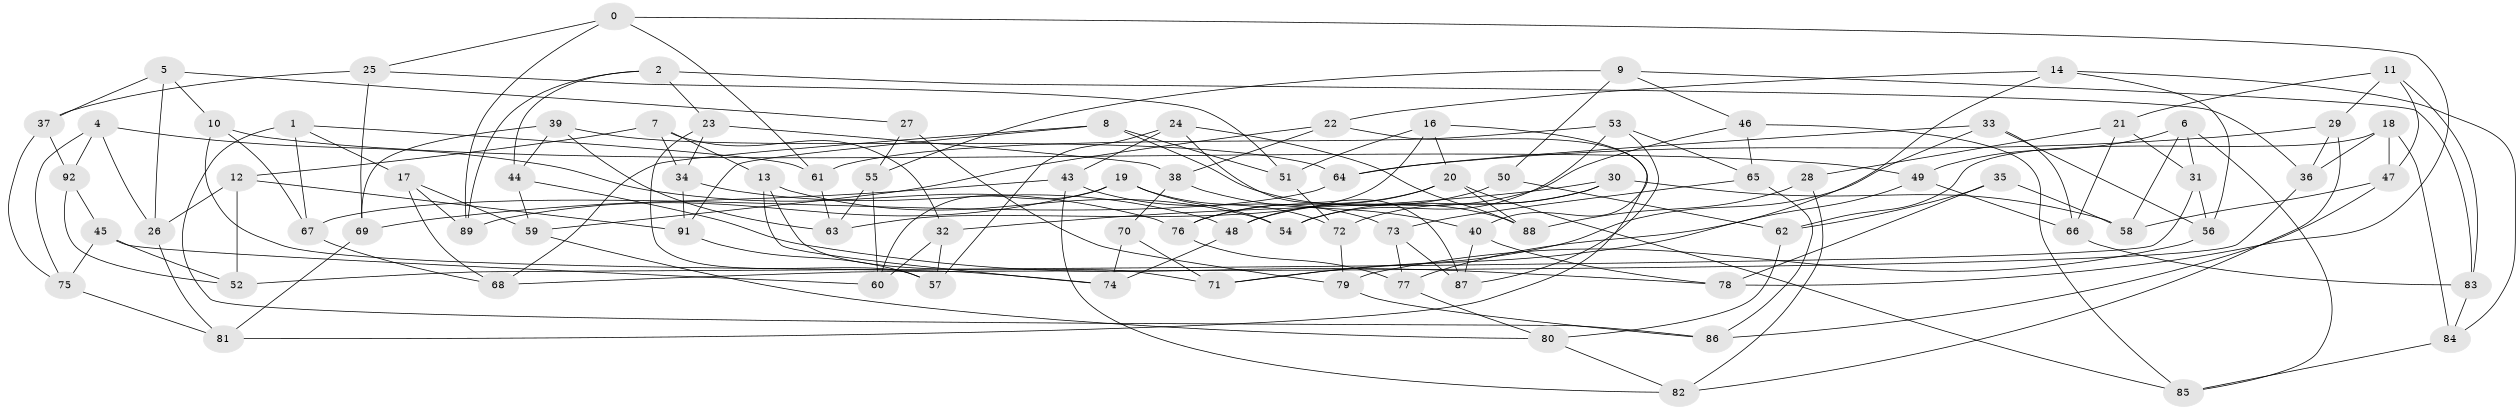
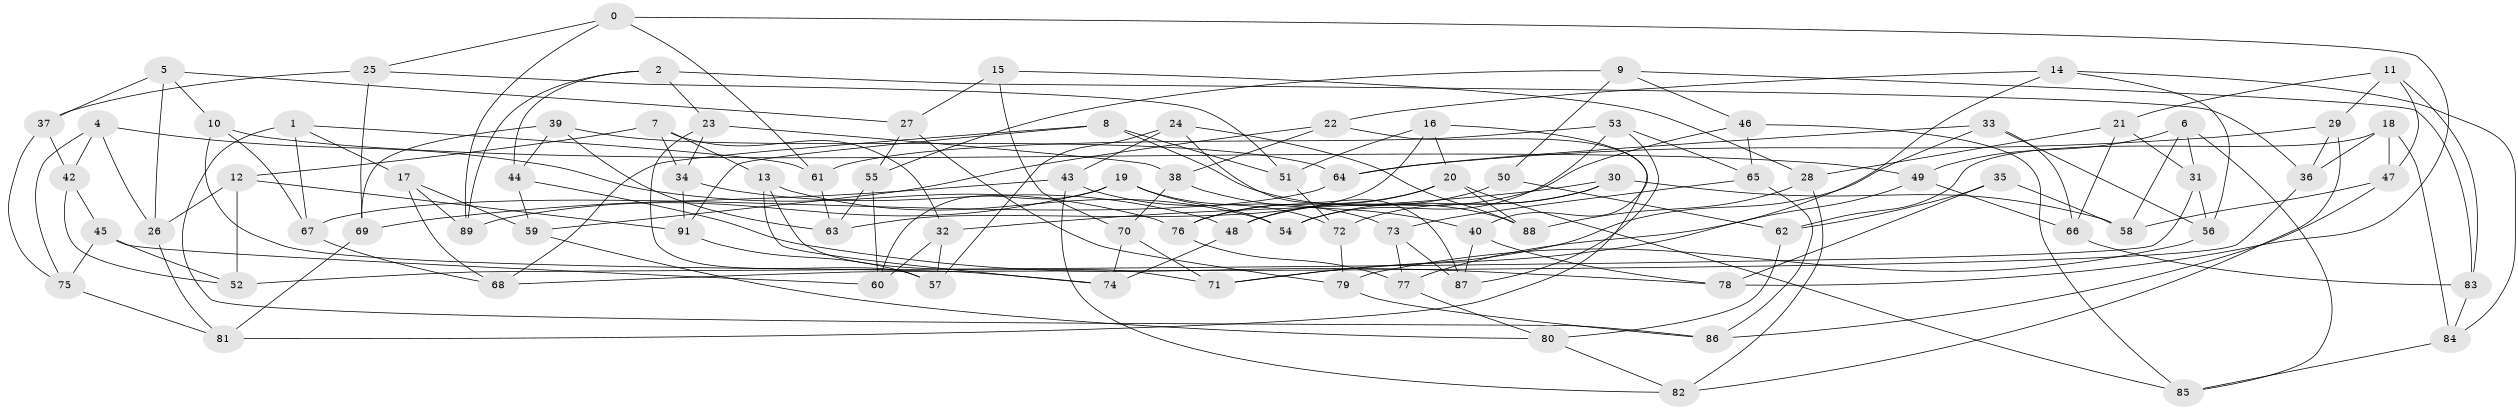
node "15": added
node "92": label "92" -> "42"
